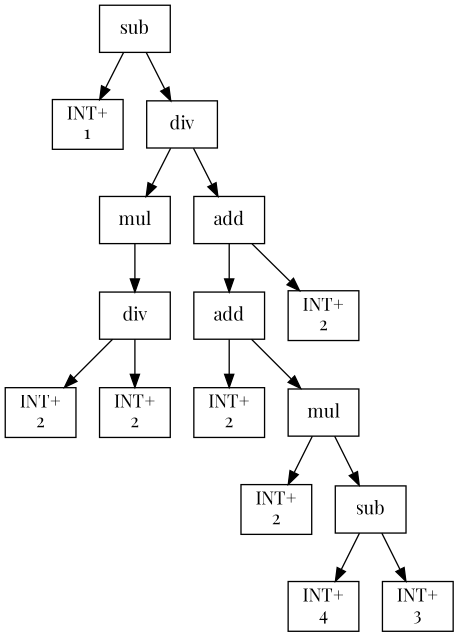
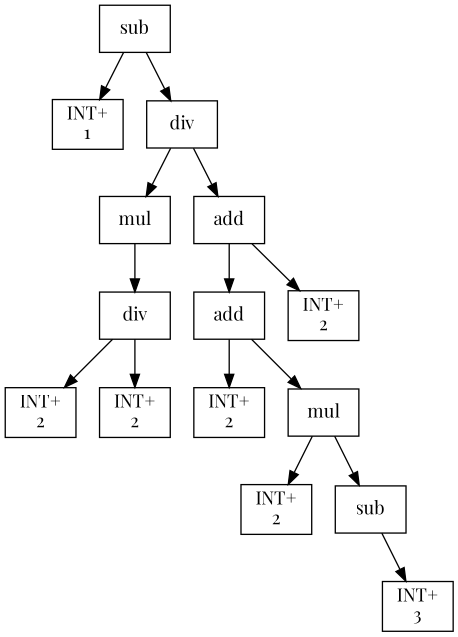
node "INT+ 4": removed
